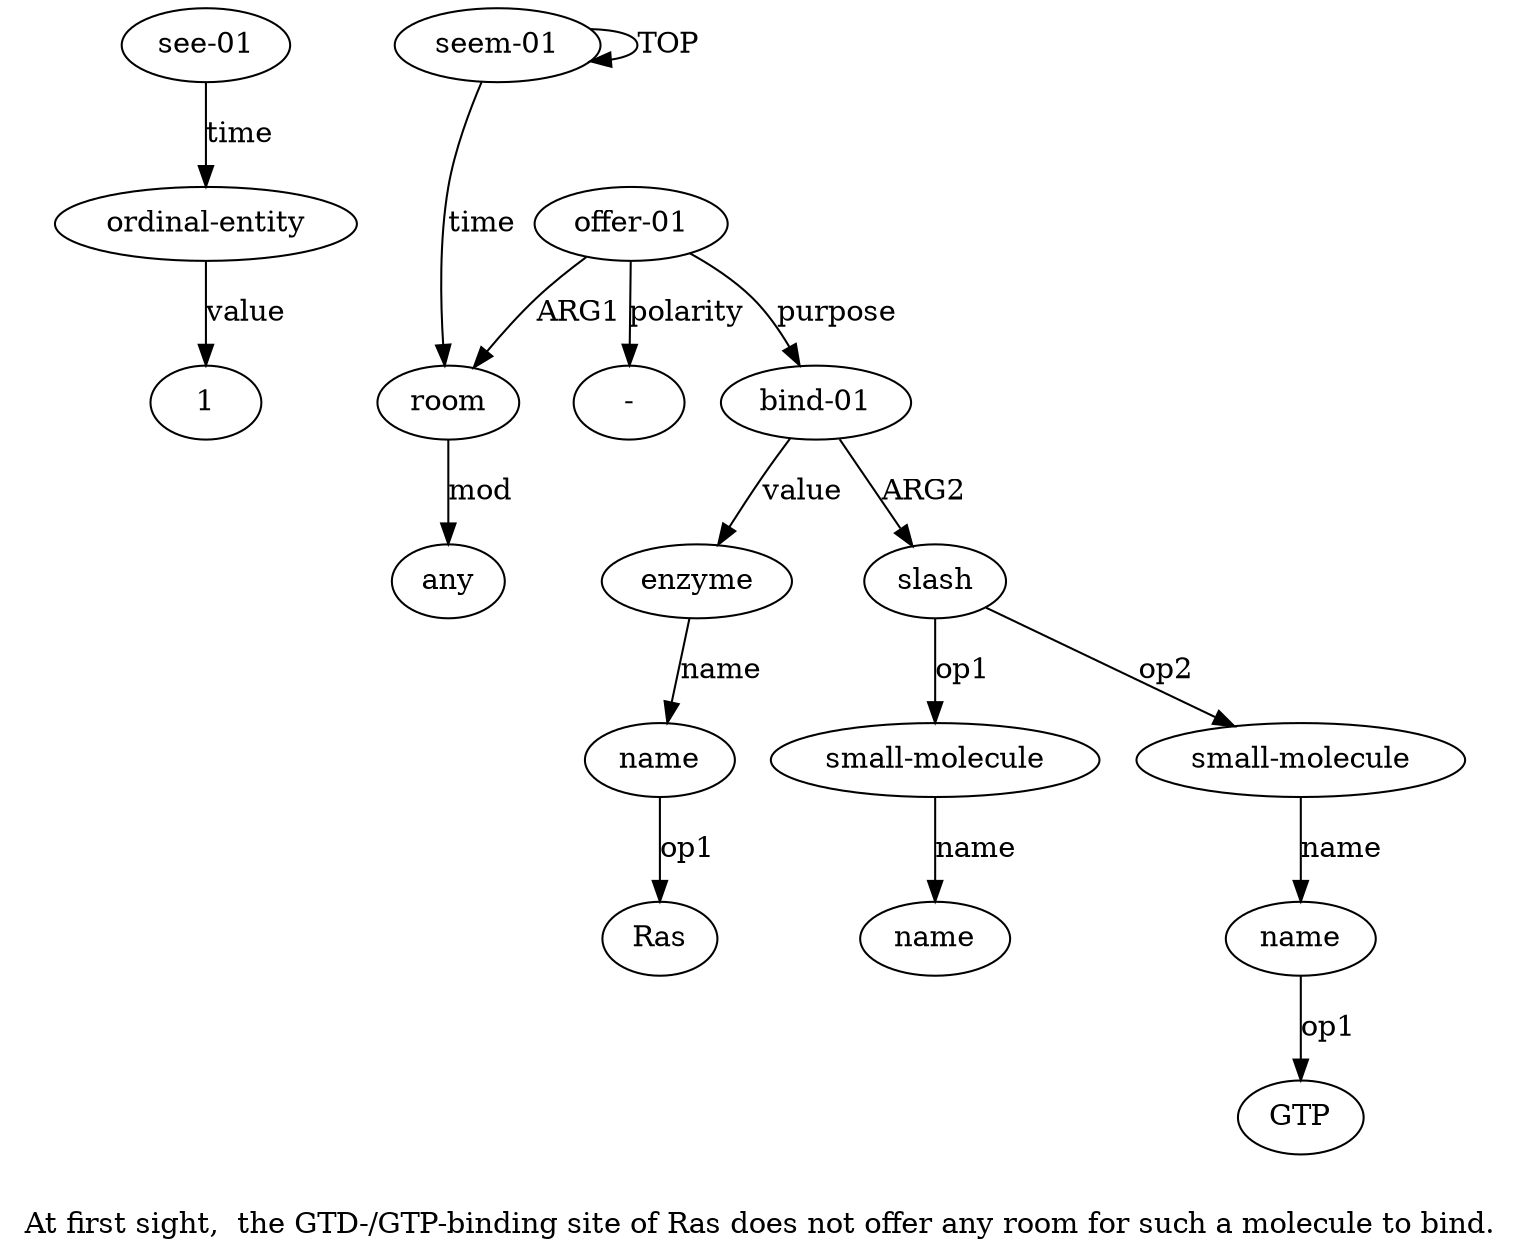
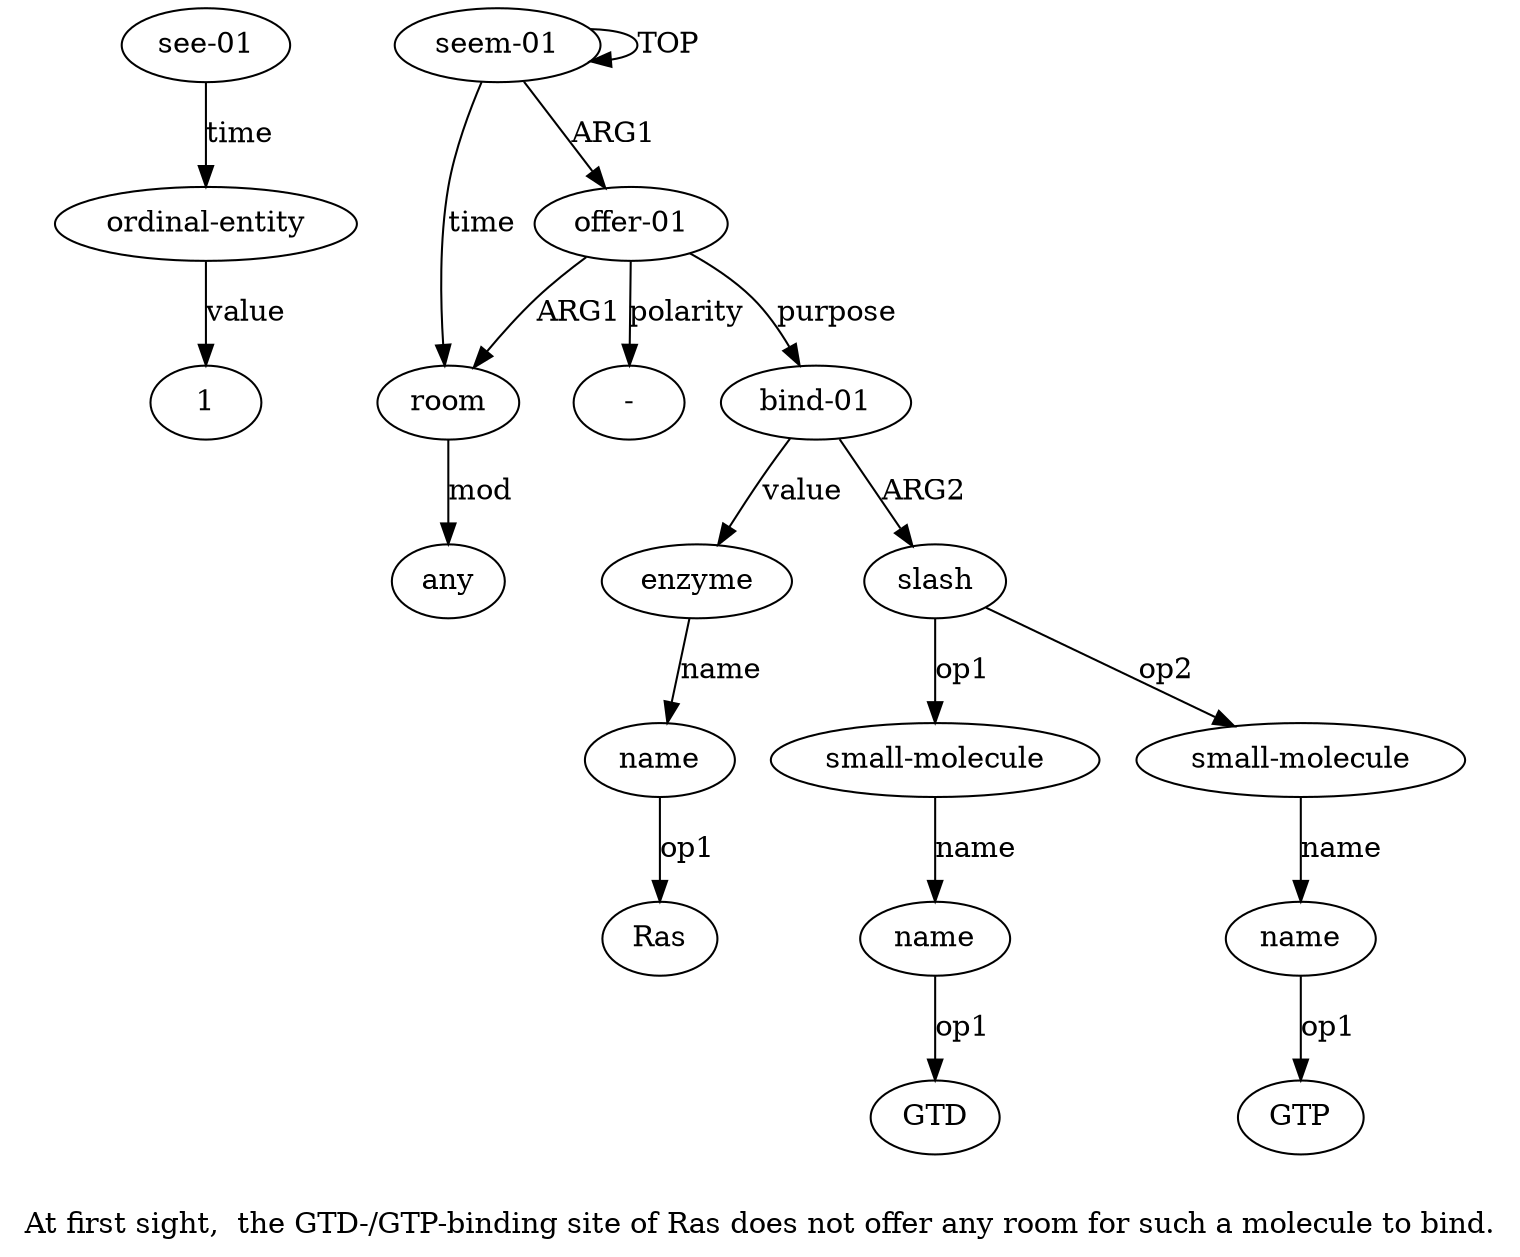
edge "seem-01" -> "offer-01": added, label "ARG1"
node "GTD": added
